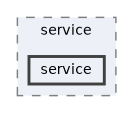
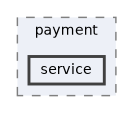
cluster "service": label "service" -> "payment"
